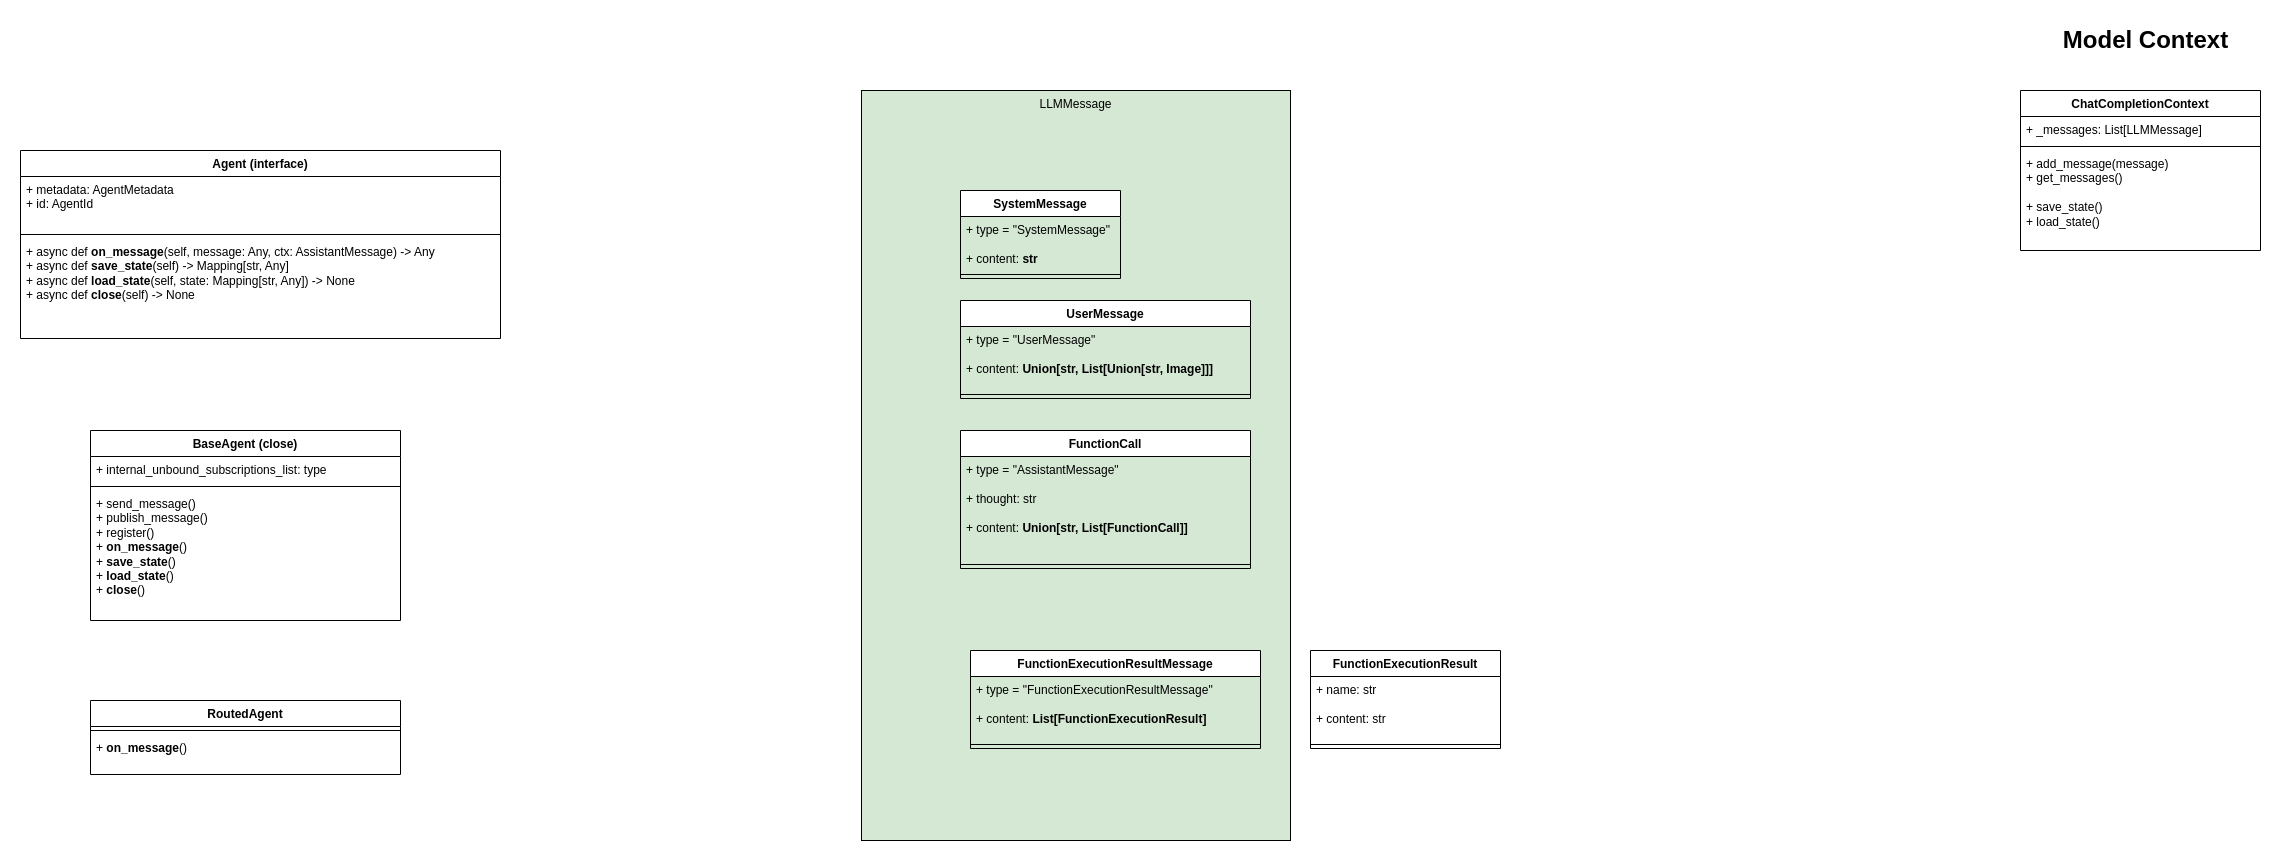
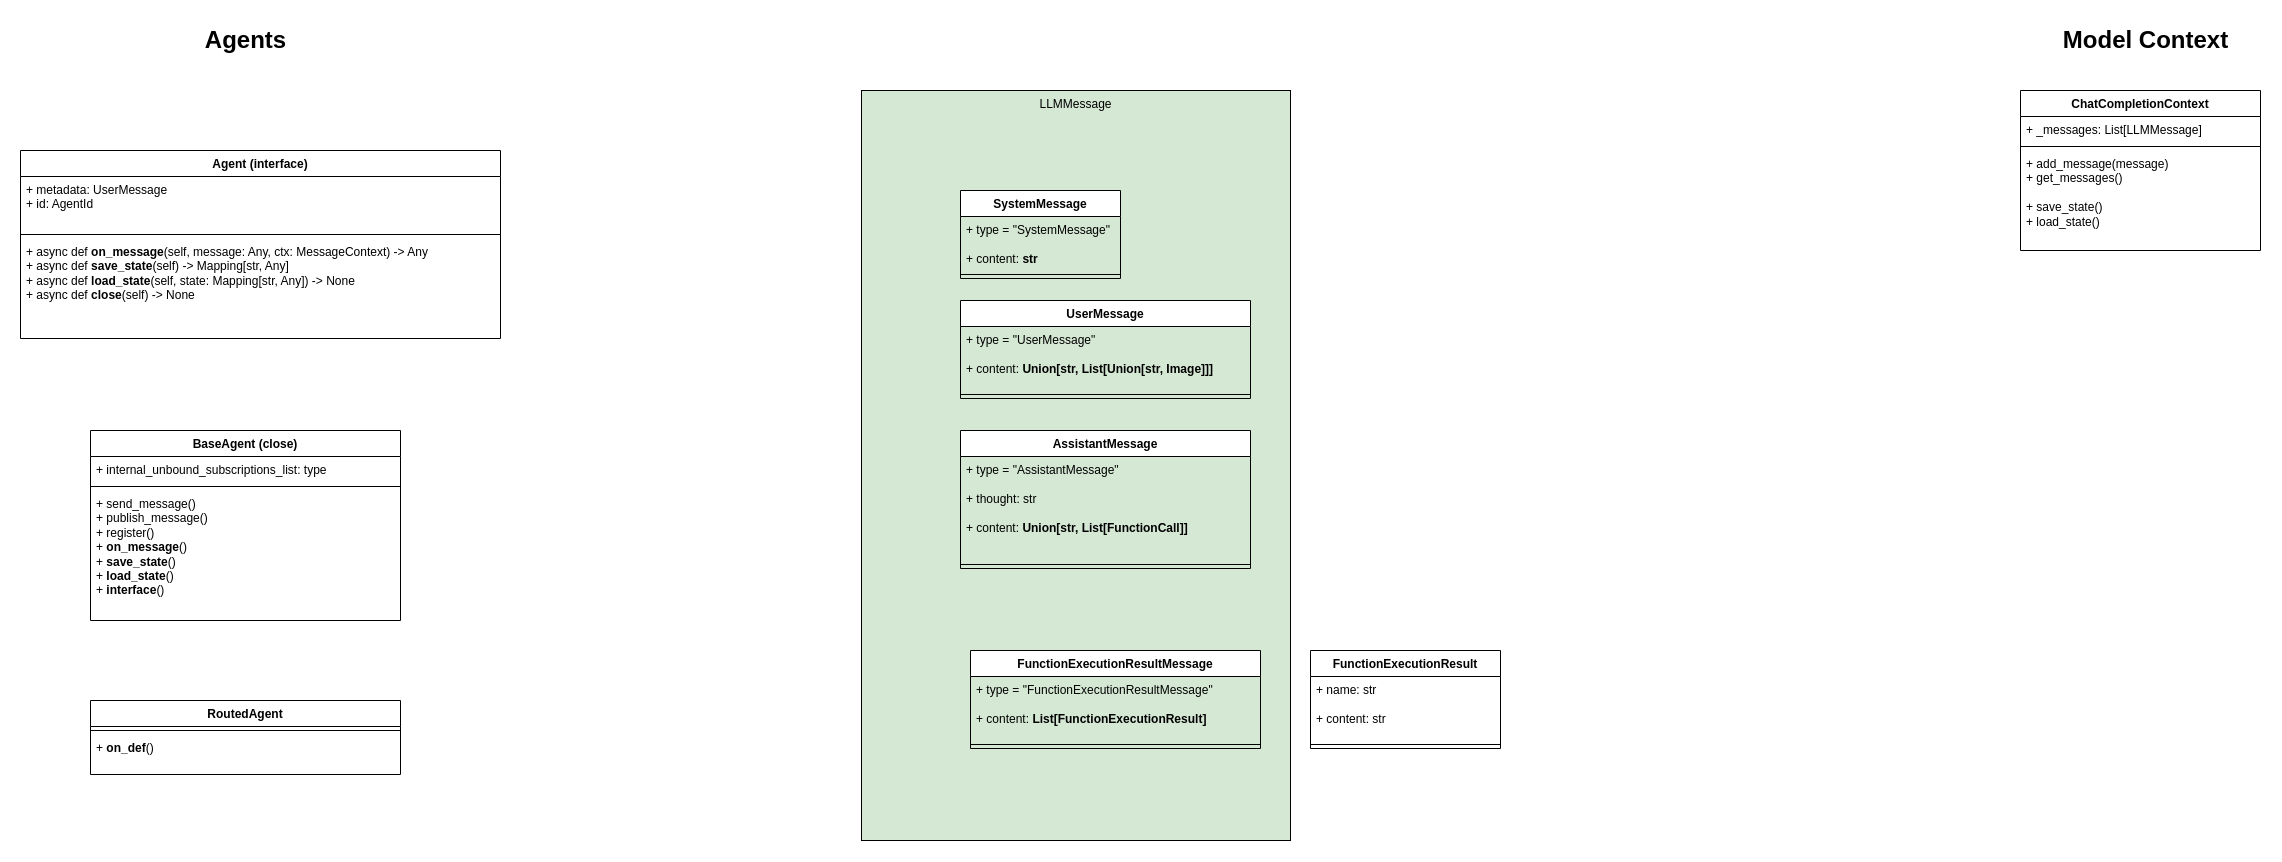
node "Agents": added
node "+ metadata: AgentMetadata + id: AgentId": label "+ metadata: AgentMetadata + id: AgentId" -> "+ metadata: UserMessage + id: AgentId"
node "+ async def on_message(self, message: Any, ctx: AssistantMessage) -> Any + async def save_state(self) -> Mapping[str, Any] + async def load_state(self, state: Mapping[str, Any]) -> None + async def close(self) -> None": label "+ async def on_message(self, message: Any, ctx: AssistantMessage) -> Any + async def save_state(self) -> Mapping[str, Any] + async def load_state(self, state: Mapping[str, Any]) -> None + async def close(self) -> None" -> "+ async def on_message(self, message: Any, ctx: MessageContext) -> Any + async def save_state(self) -> Mapping[str, Any] + async def load_state(self, state: Mapping[str, Any]) -> None + async def close(self) -> None"
node "FunctionCall": label "FunctionCall" -> "AssistantMessage"
node "+ send_message() + publish_message() + register() + on_message() + save_state() + load_state() + close()": label "+ send_message() + publish_message() + register() + on_message() + save_state() + load_state() + close()" -> "+ send_message() + publish_message() + register() + on_message() + save_state() + load_state() + interface()"
node "+ on_message()": label "+ on_message()" -> "+ on_def()"
